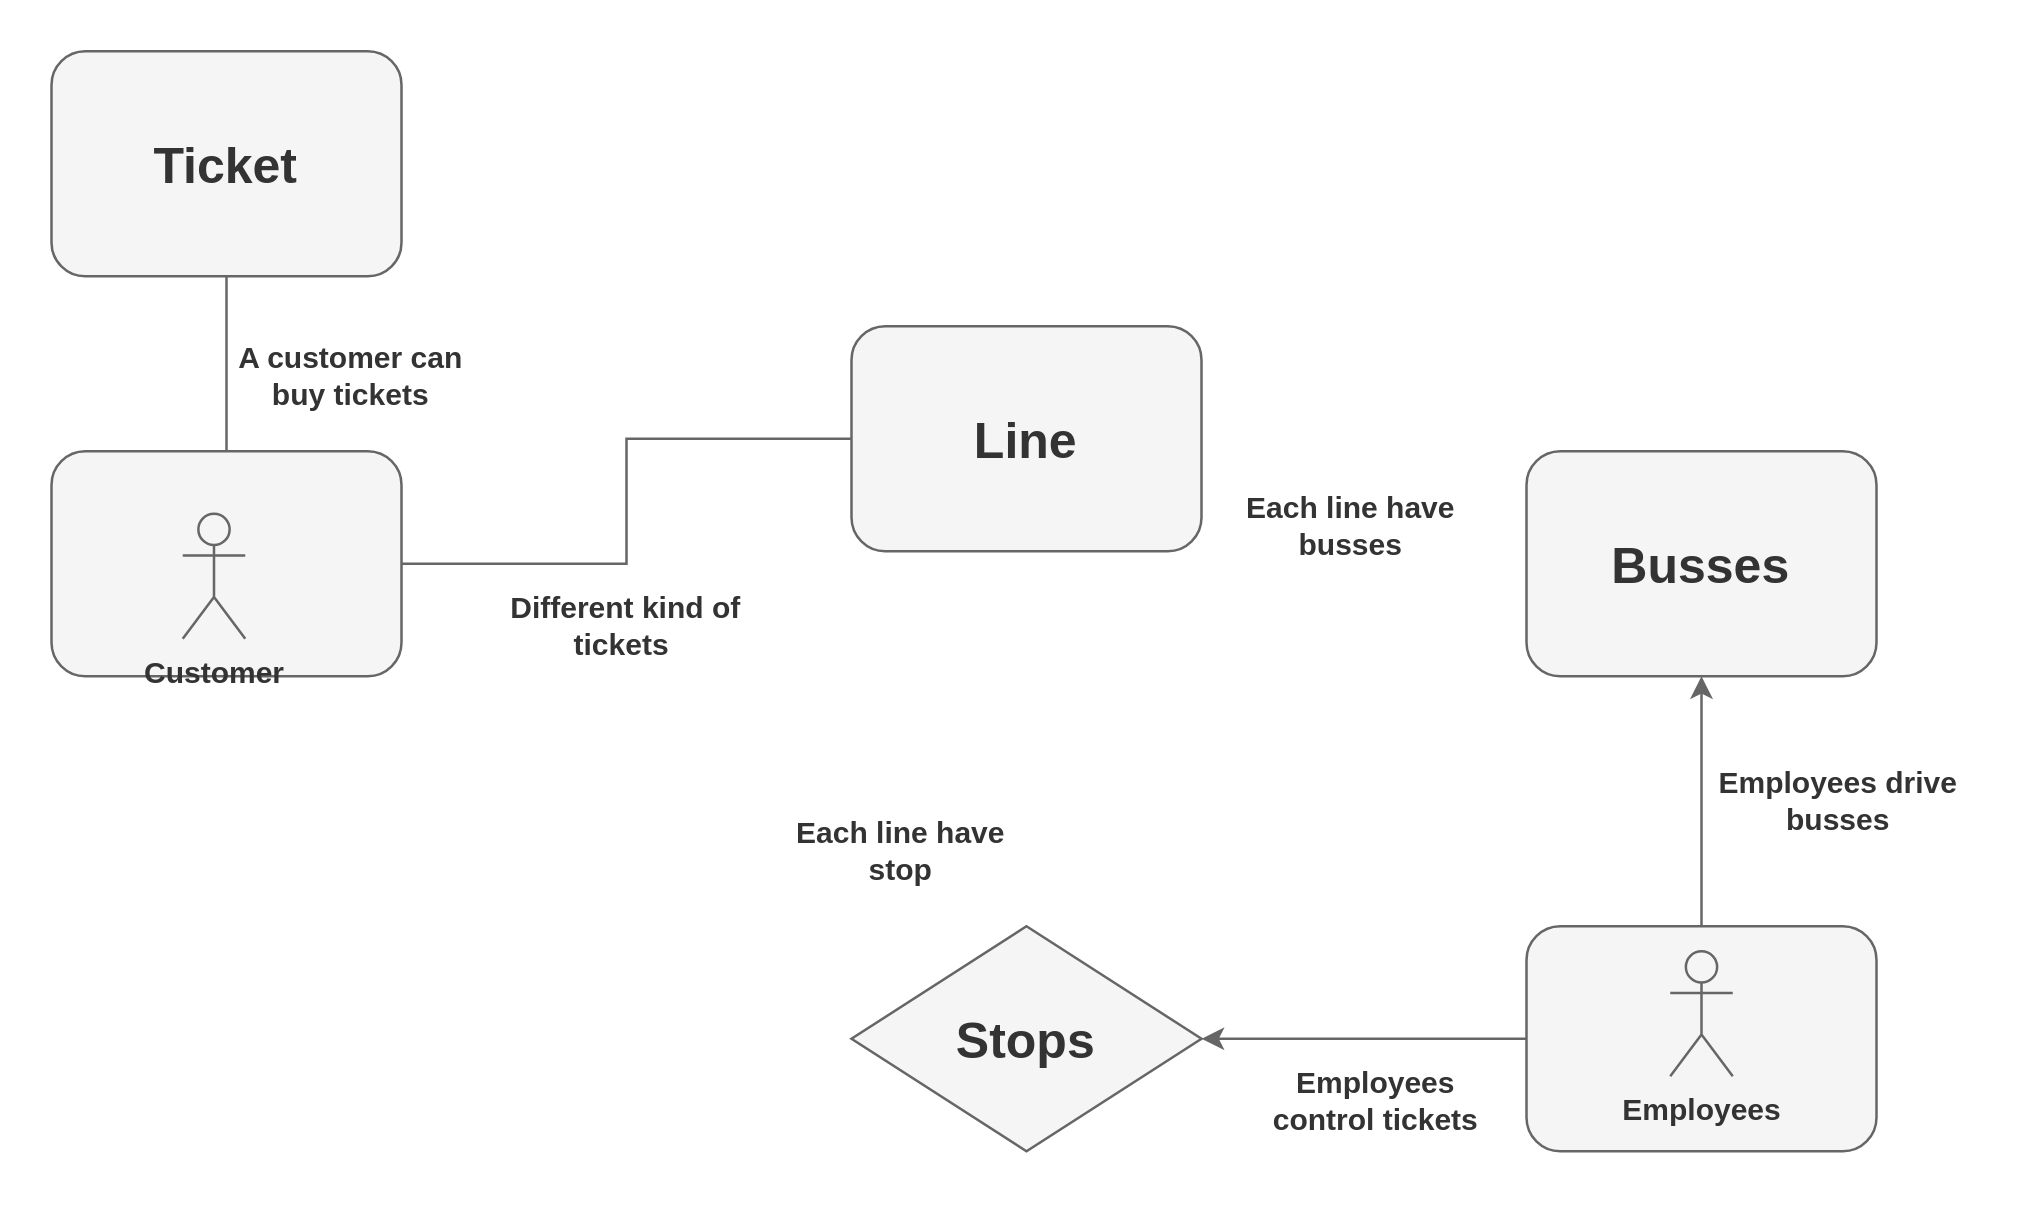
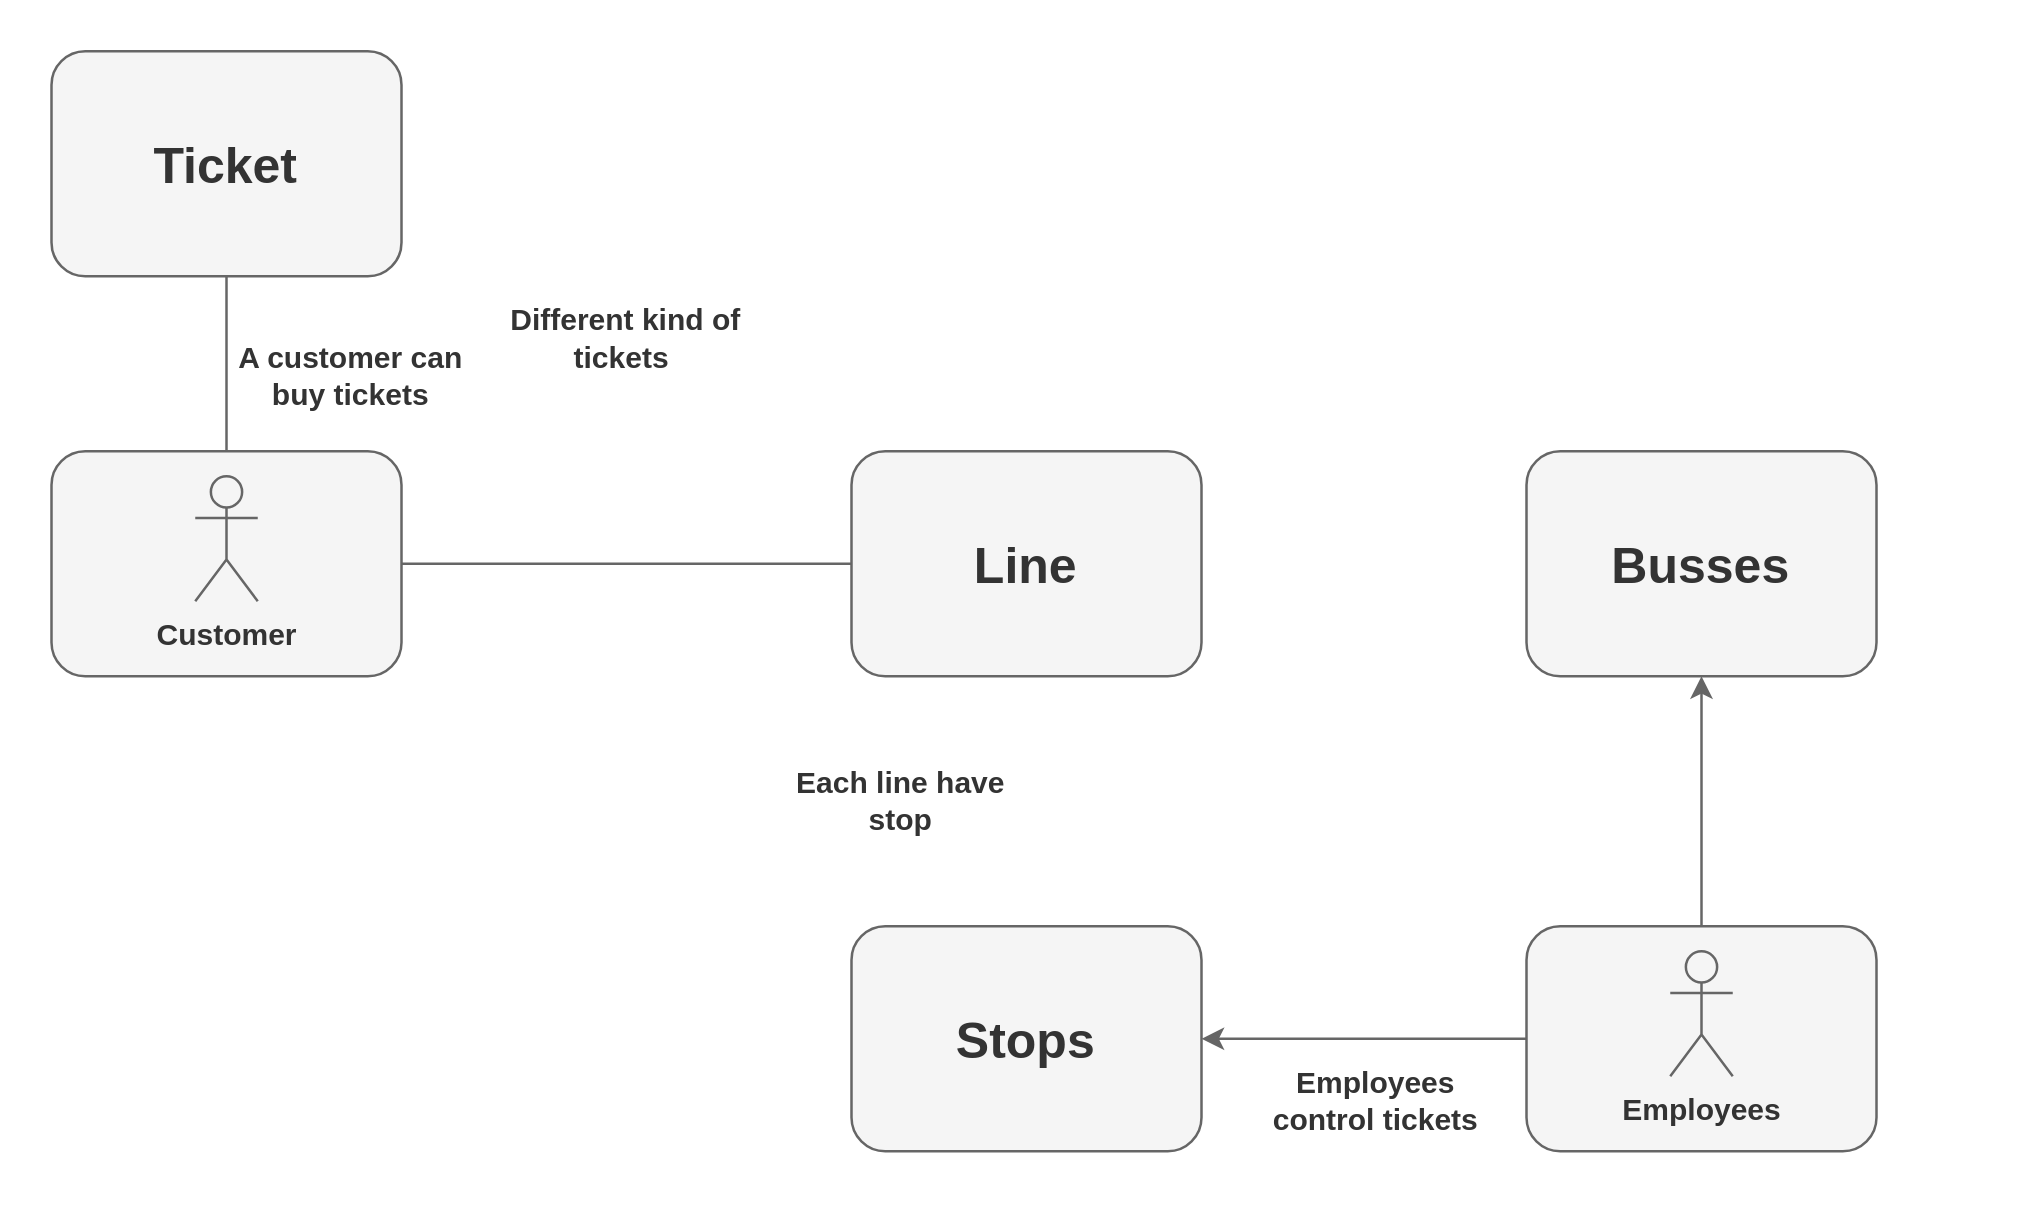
node "Line": moved (1026, 439) -> (1026, 564)
node "Each line have busses": removed
node "Customer": moved (214, 576) -> (226, 539)
node "Different kind of tickets": moved (626, 626) -> (626, 339)
node "Employees drive busses": removed
node "Each line have stop": moved (901, 851) -> (901, 801)
node "Stops": shape diamond -> rounded rectangle
